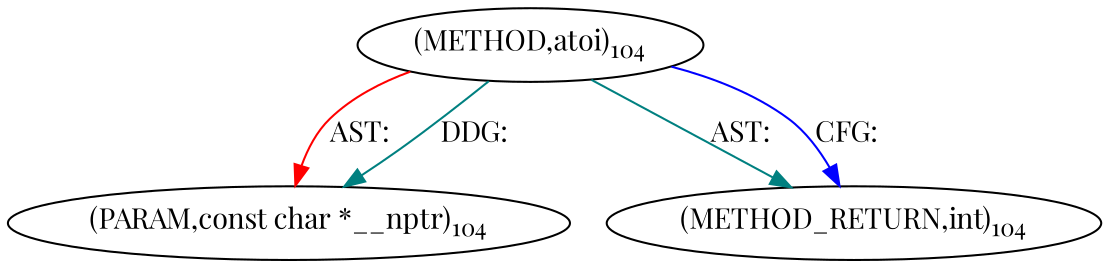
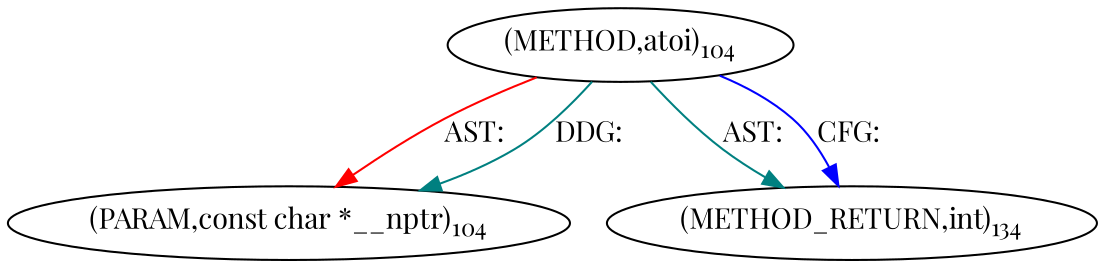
node "(METHOD_RETURN,int)": text "104" -> "134"
